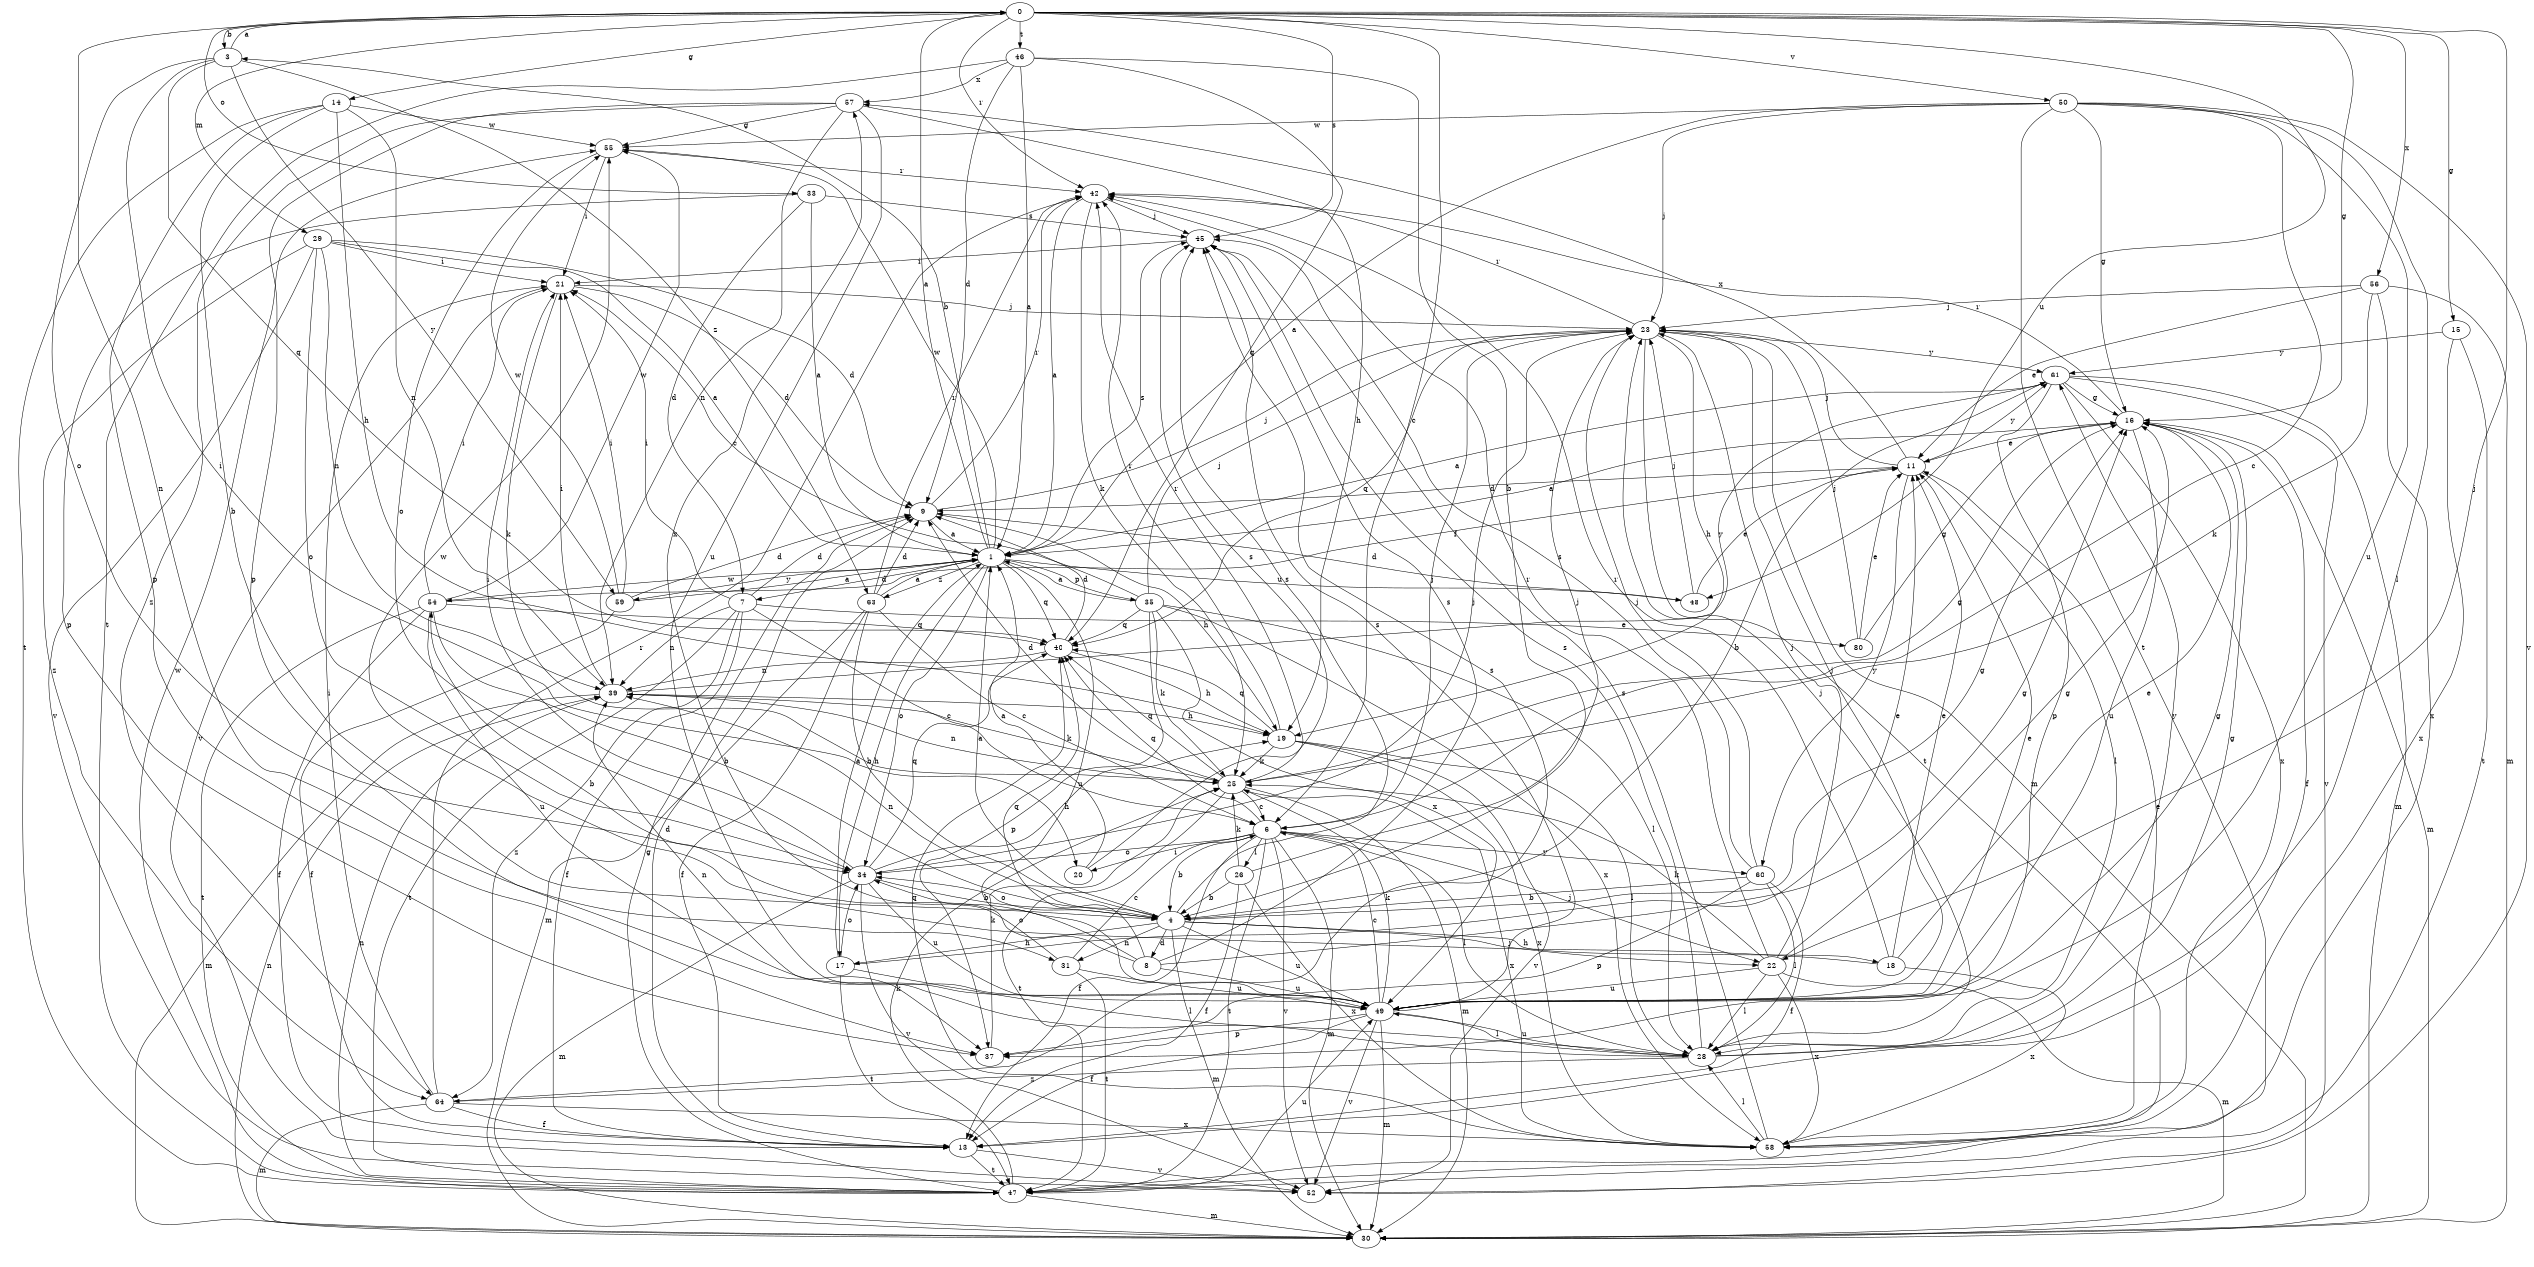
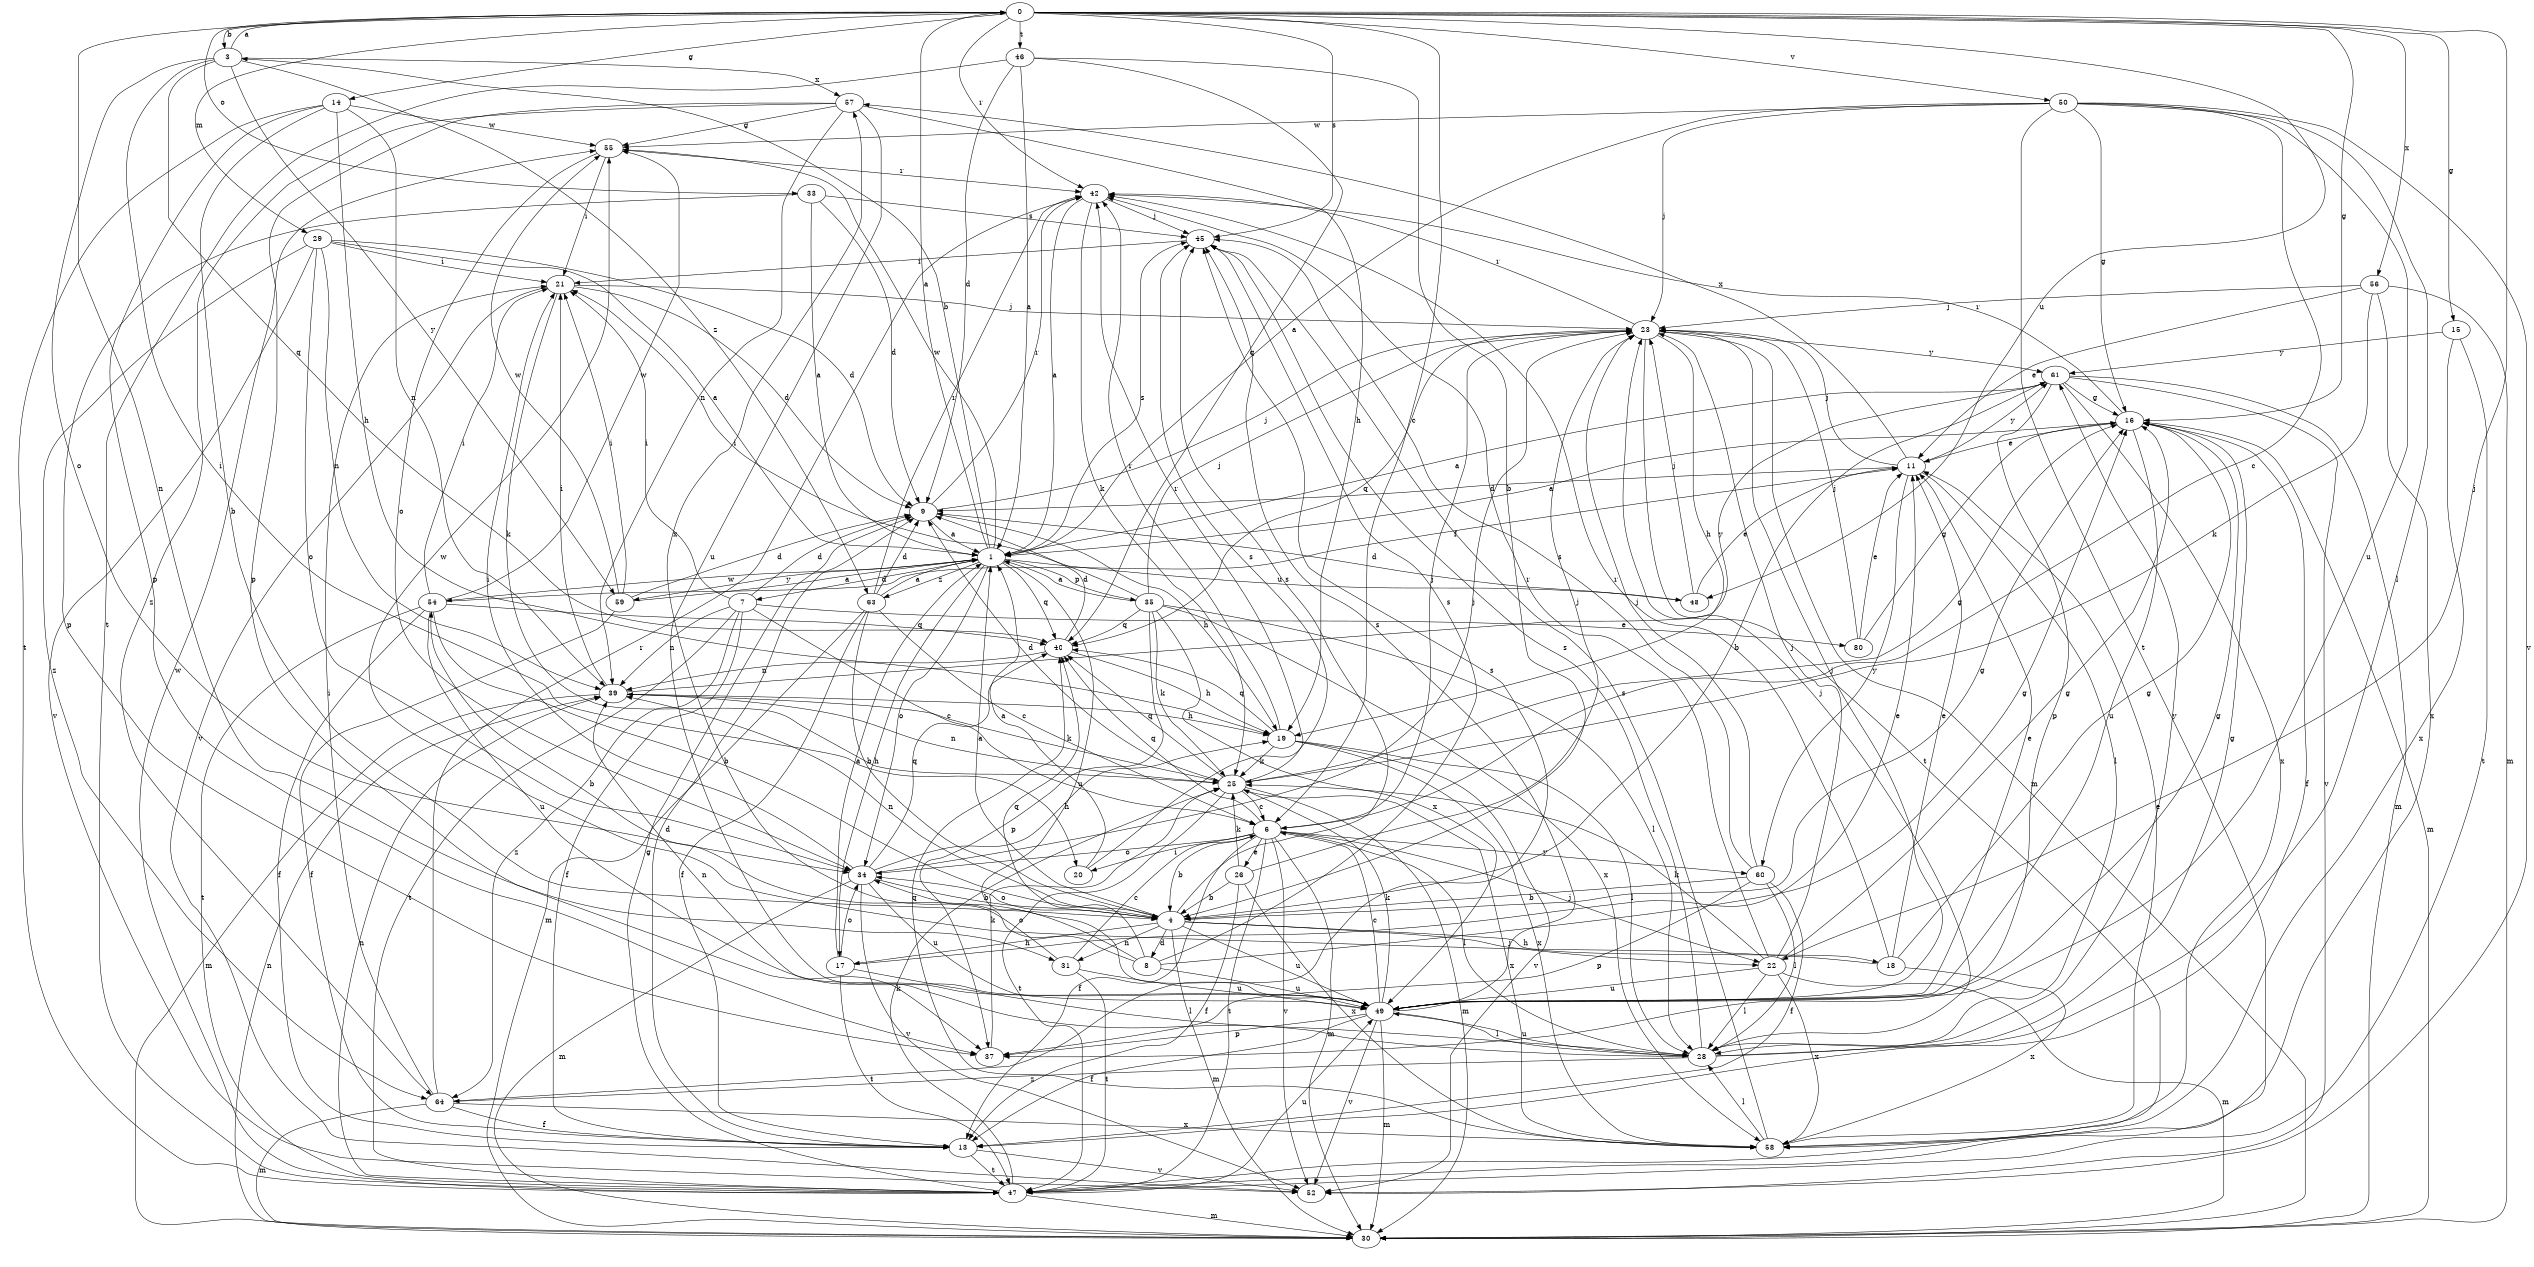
edge "46" -> "57": now "3" -> "57"
edge "33" -> "7": now "33" -> "9"
edge "35" -> "21": label "c" -> "i"
edge "18" -> "16": label "e" -> "g"
edge "6" -> "26": label "l" -> "e"
